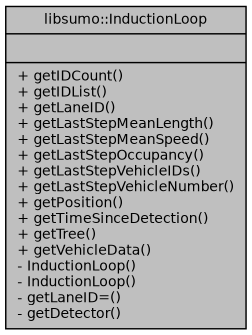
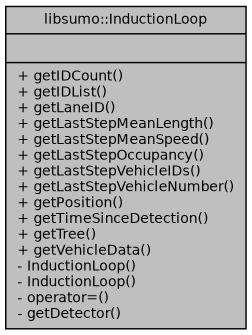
node "libsumo::InductionLoop": text "- getLaneID=()" -> "- operator=()"
